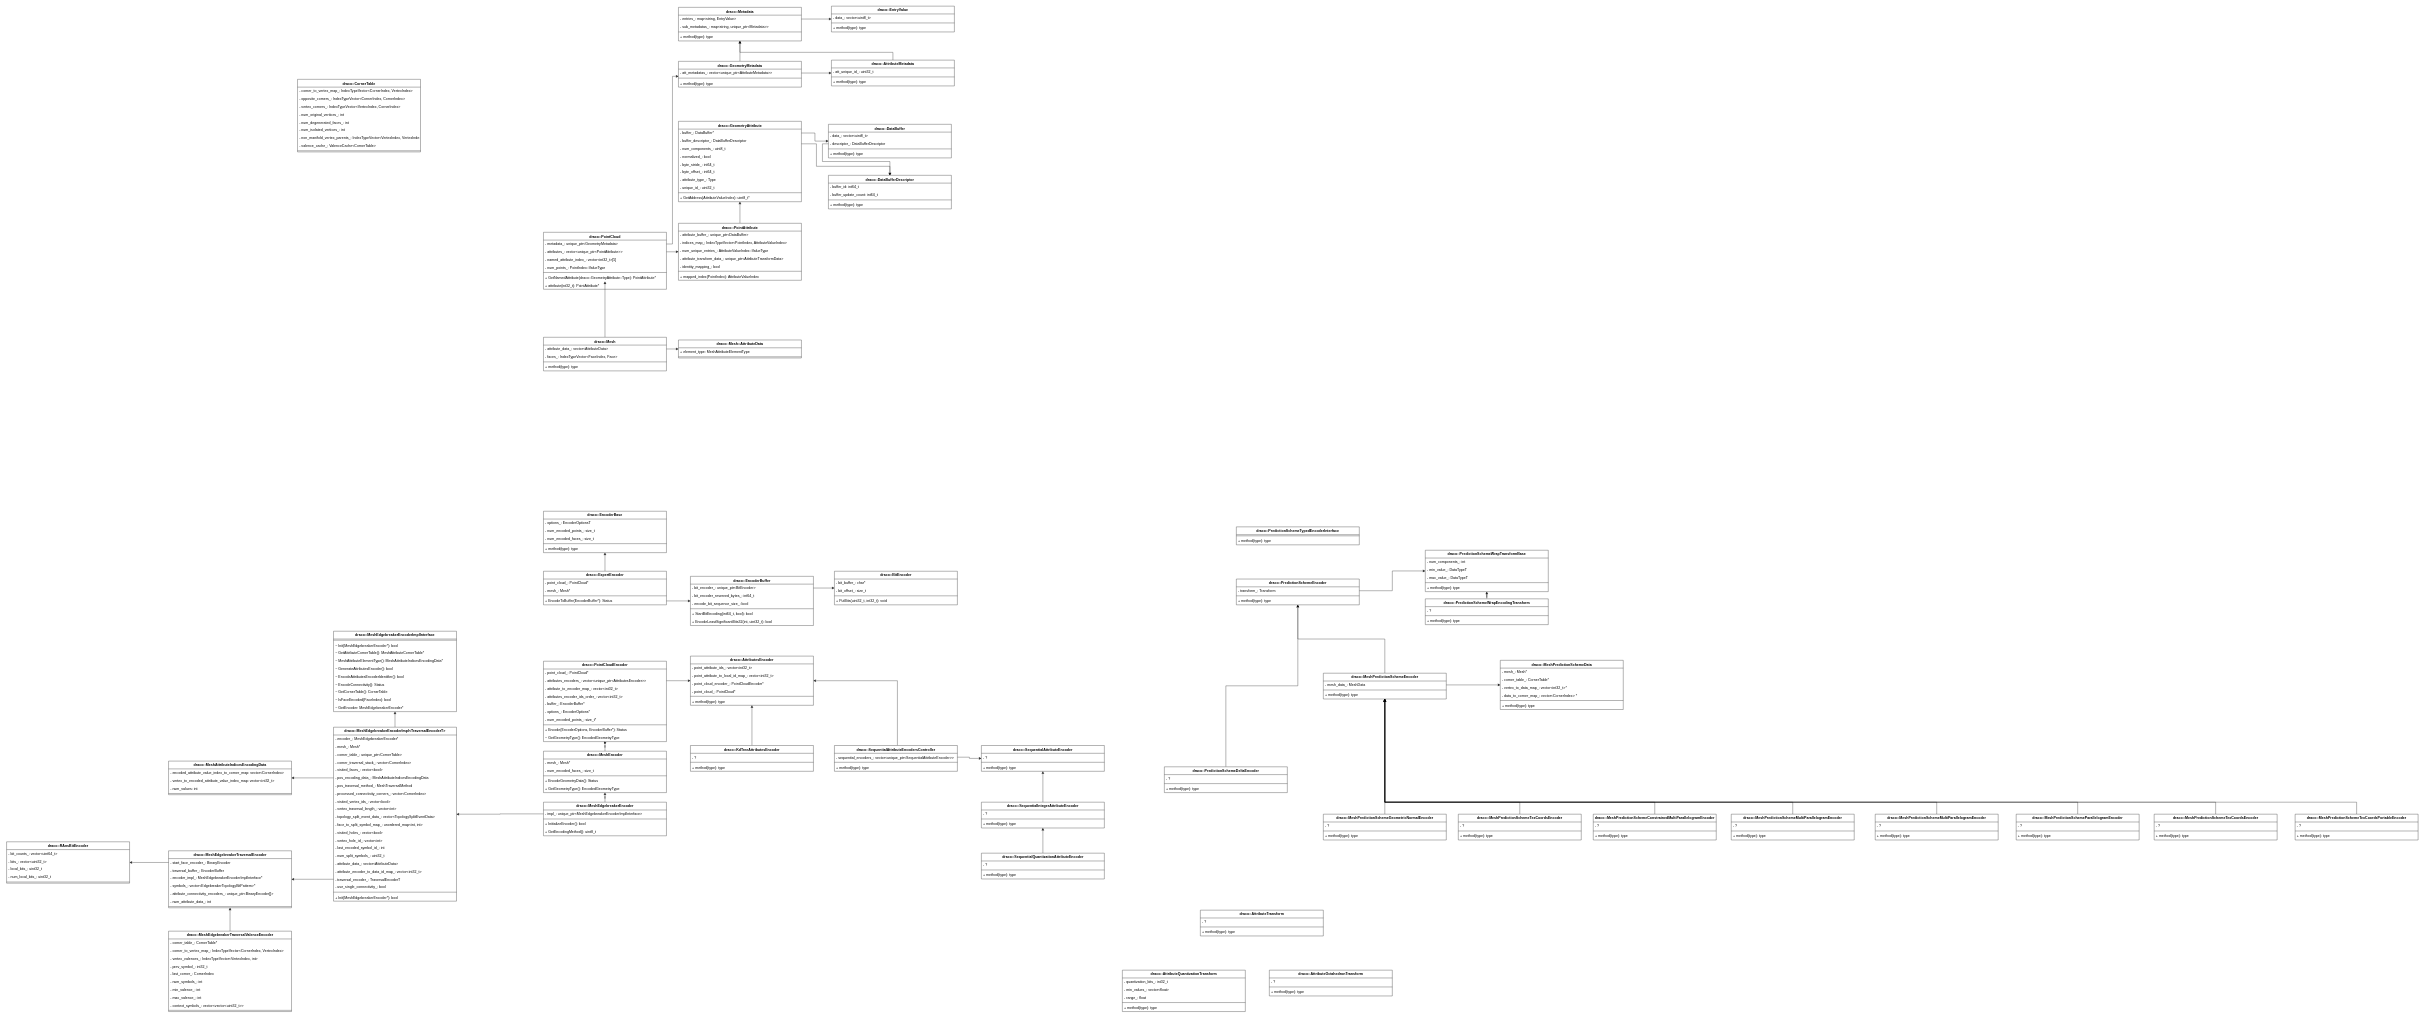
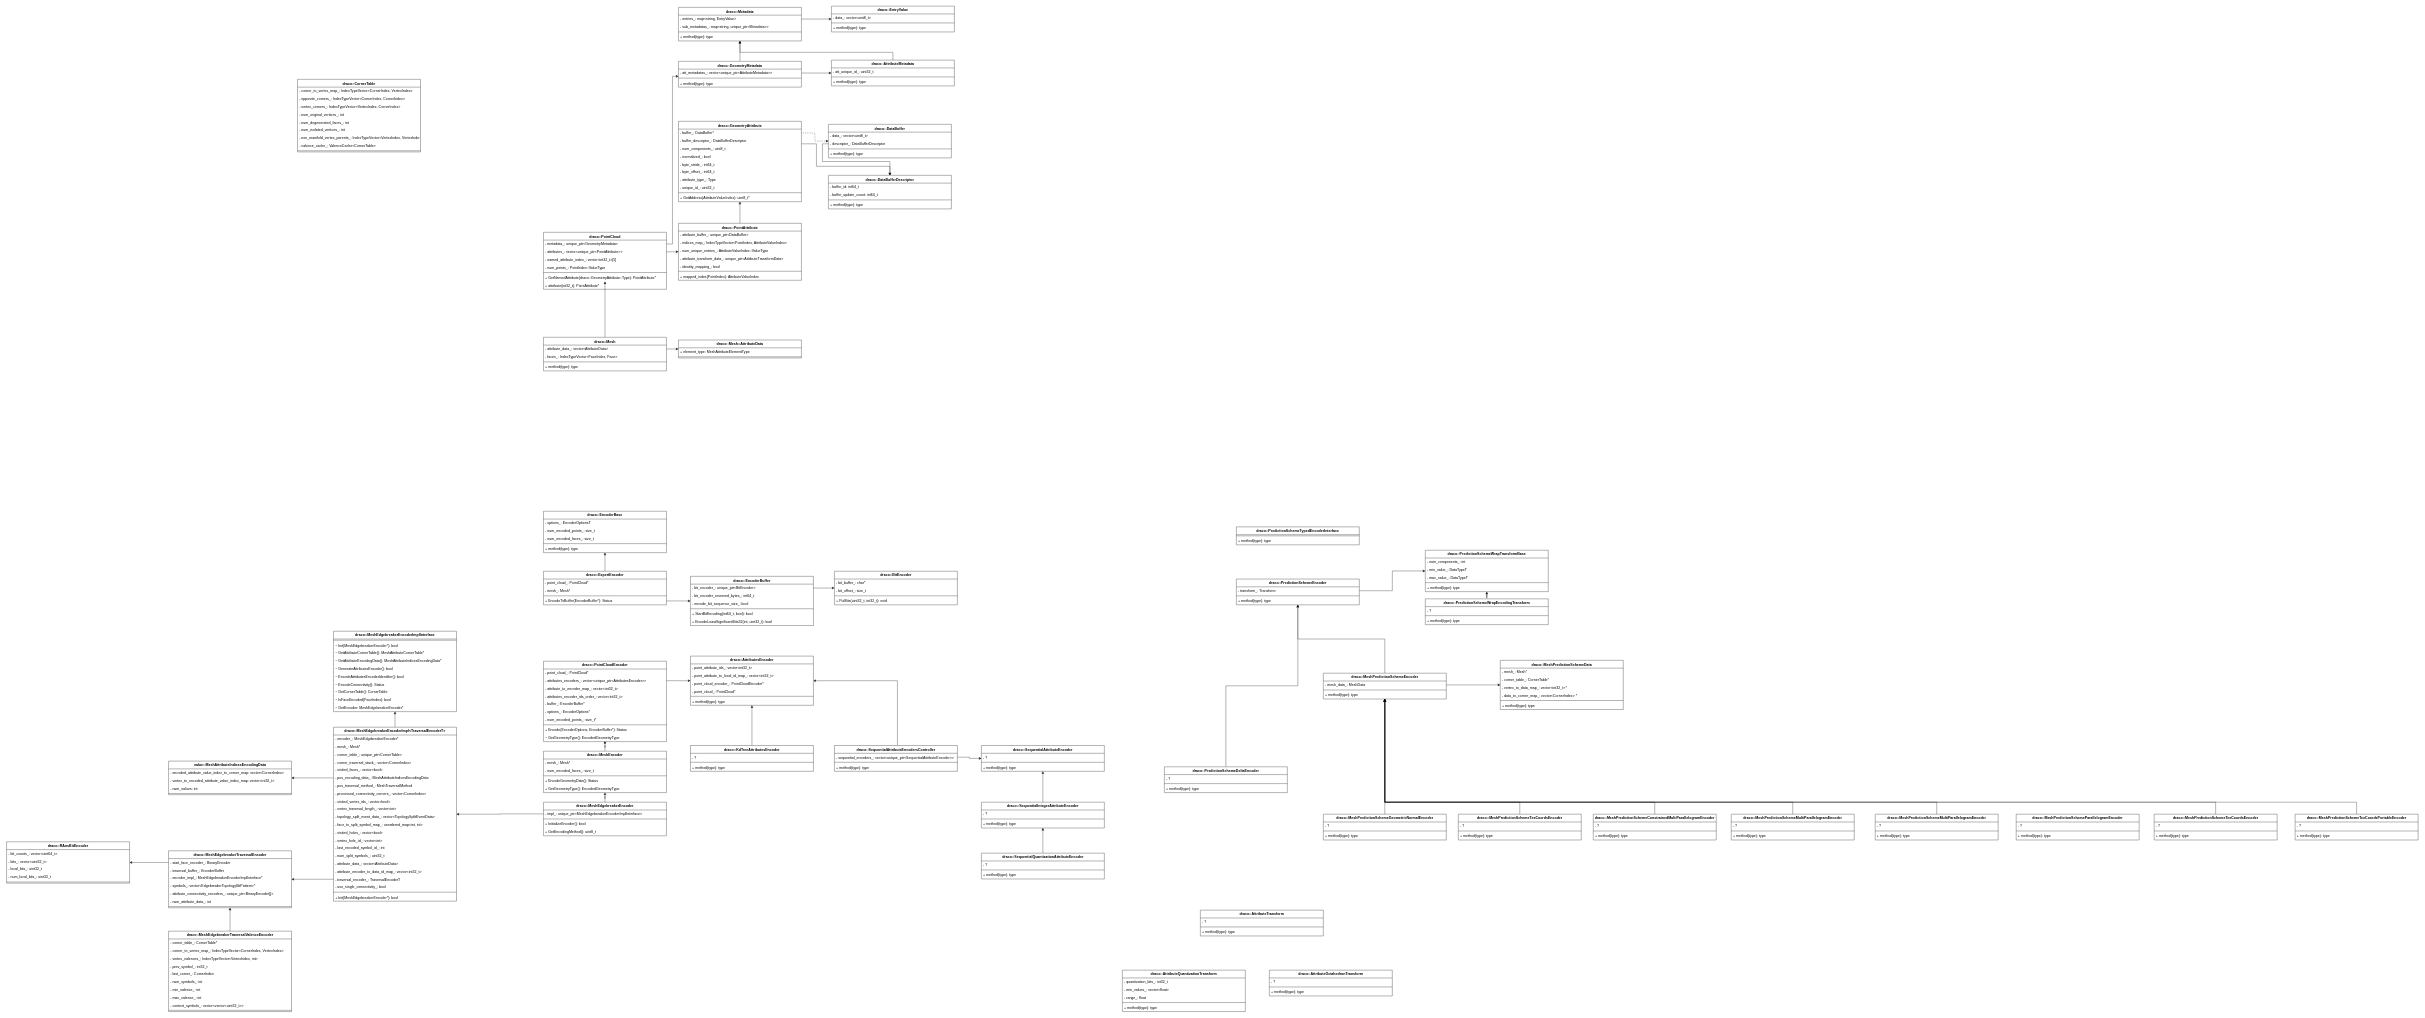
edge "- buffer_: DataBuffer*" -> "draco::DataBuffer": style solid -> dashed
node "~ MeshAttributeElementType(): MeshAttributeIndicesEncodingData*": label "~ MeshAttributeElementType(): MeshAttributeIndicesEncodingData*" -> "~ GetAttributeEncodingData(): MeshAttributeIndicesEncodingData*"
node "draco::MeshAttributeIndicesEncodingData": label "draco::MeshAttributeIndicesEncodingData" -> "value::MeshAttributeIndicesEncodingData"
edge "draco::MeshPredictionSchemeParallelogramEncoder" -> "draco::MeshPredictionSchemeEncoder": removed
